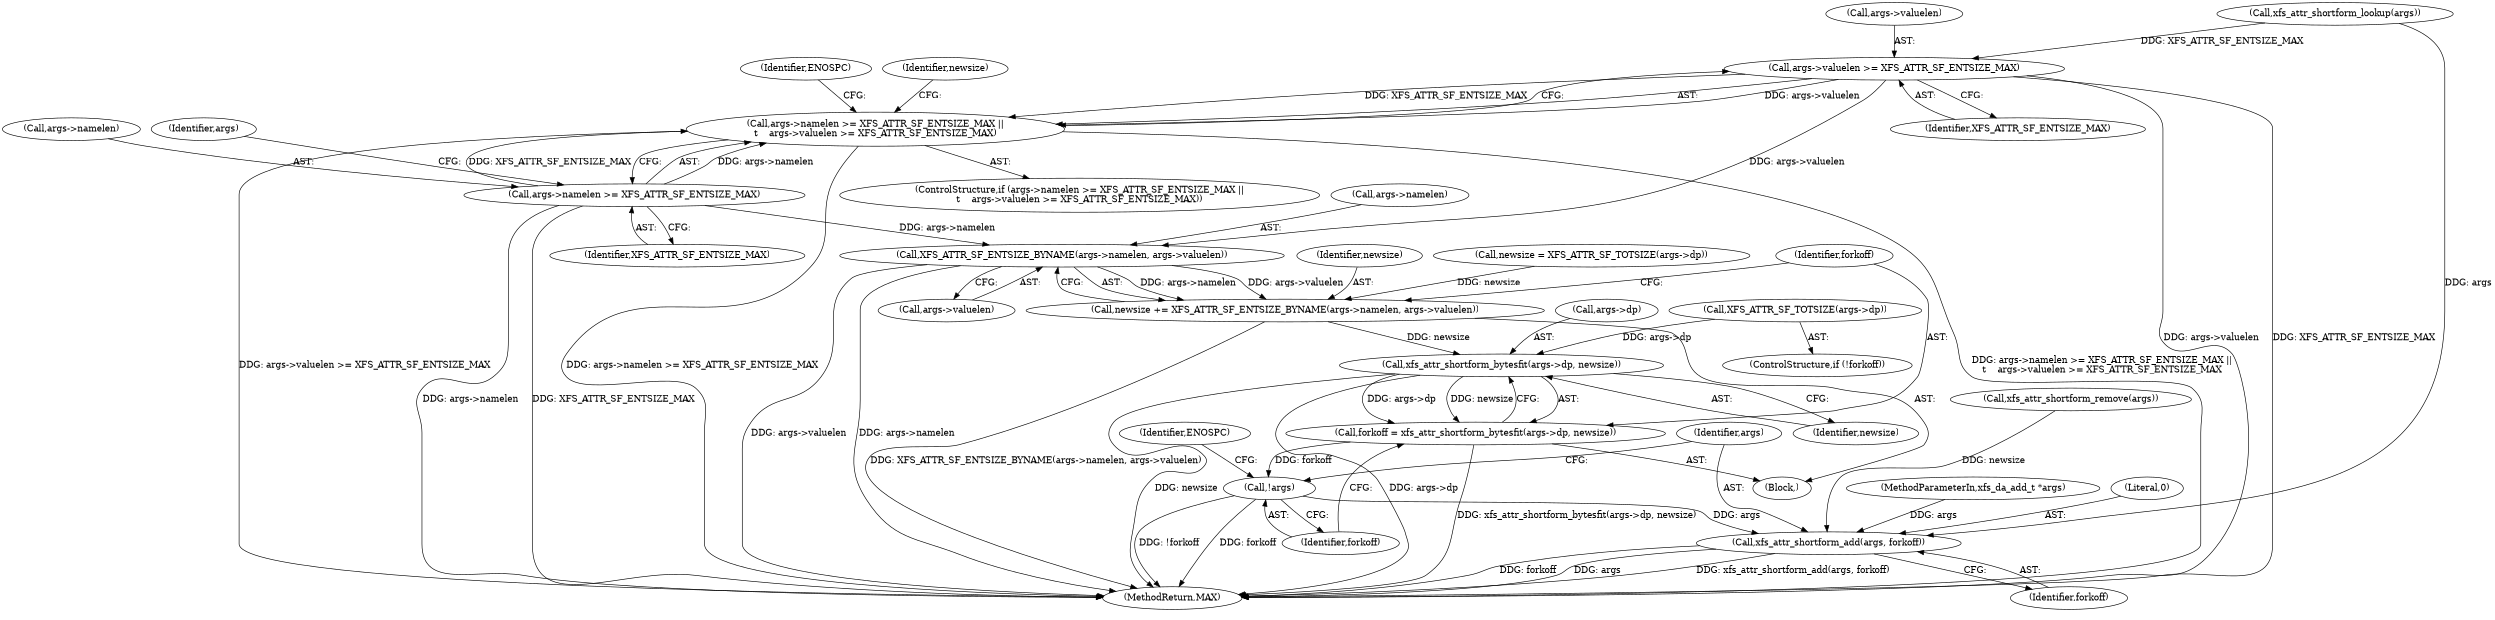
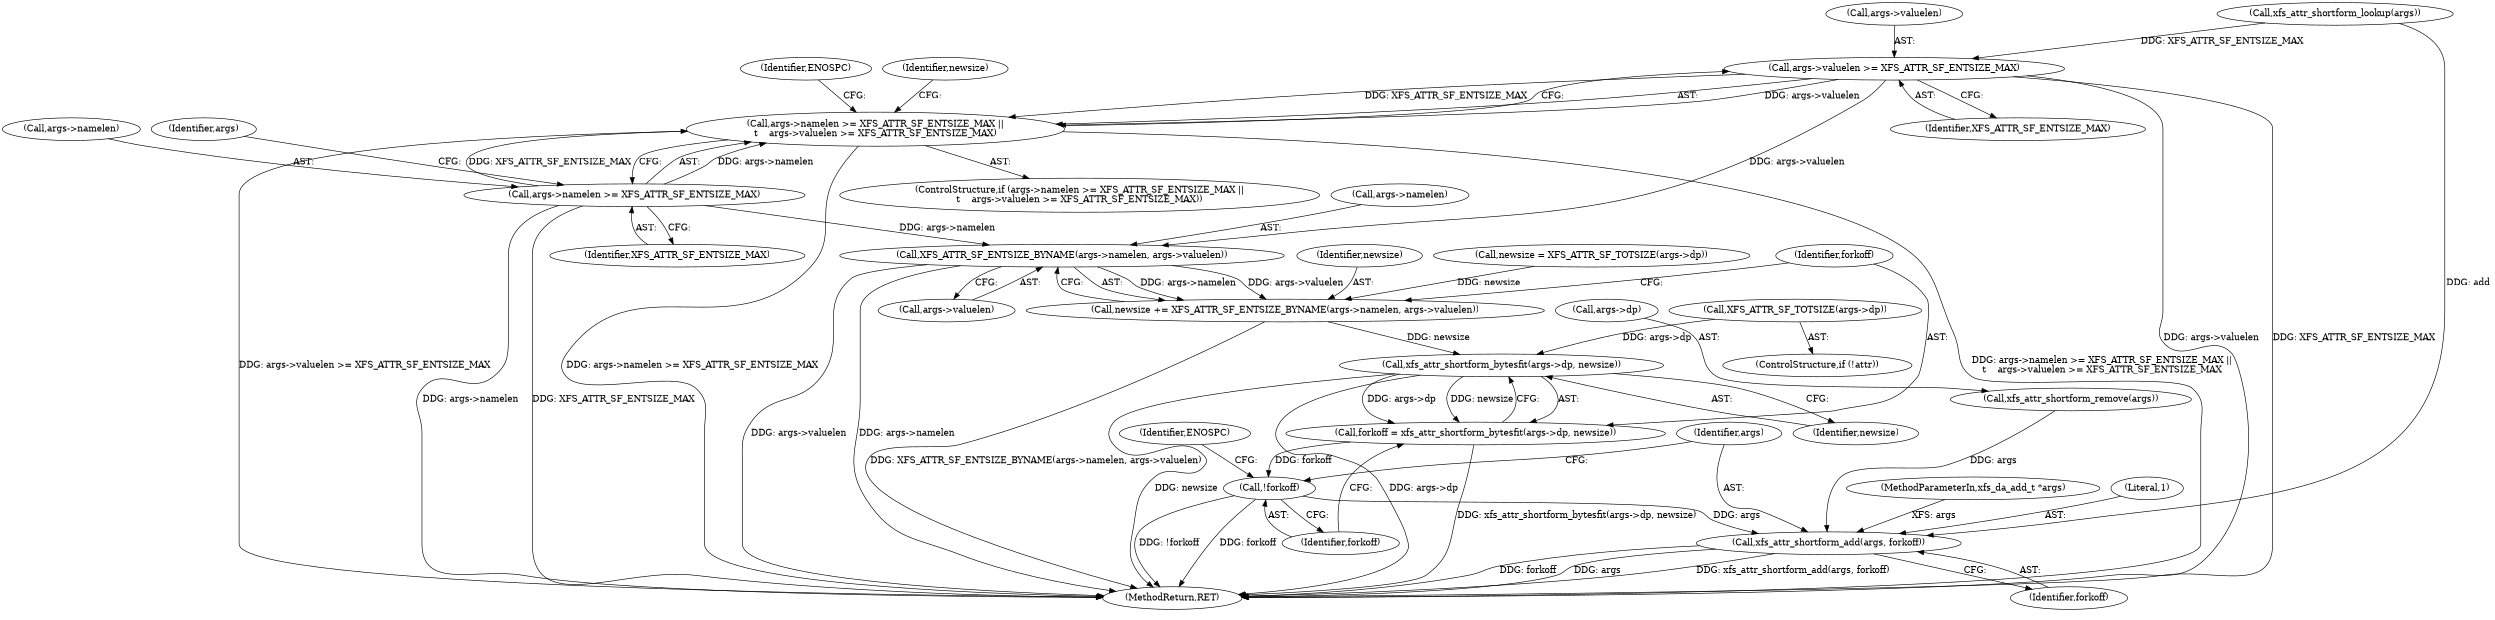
edge "(Call,xfs_attr_shortform_lookup(args))" -> "(Call,xfs_attr_shortform_add(args, forkoff))": label "DDG: args" -> "DDG: add"
edge "(Call,args->dp)" -> "(Call,xfs_attr_shortform_bytesfit(args->dp, newsize))": now "(Call,args->dp)" -> "(Call,xfs_attr_shortform_remove(args))"
node "(ControlStructure,if (!forkoff))": label "(ControlStructure,if (!forkoff))" -> "(ControlStructure,if (!attr))"
edge "(Call,xfs_attr_shortform_remove(args))" -> "(Call,xfs_attr_shortform_add(args, forkoff))": label "DDG: newsize" -> "DDG: args"
node "(Call,!args)": label "(Call,!args)" -> "(Call,!forkoff)"
node "(Block,)": removed
node "(Literal,0)": label "(Literal,0)" -> "(Literal,1)"
edge "(MethodParameterIn,xfs_da_add_t *args)" -> "(Call,xfs_attr_shortform_add(args, forkoff))": label "DDG: args" -> "XFS: args"
node "(MethodReturn,MAX)": label "(MethodReturn,MAX)" -> "(MethodReturn,RET)"
